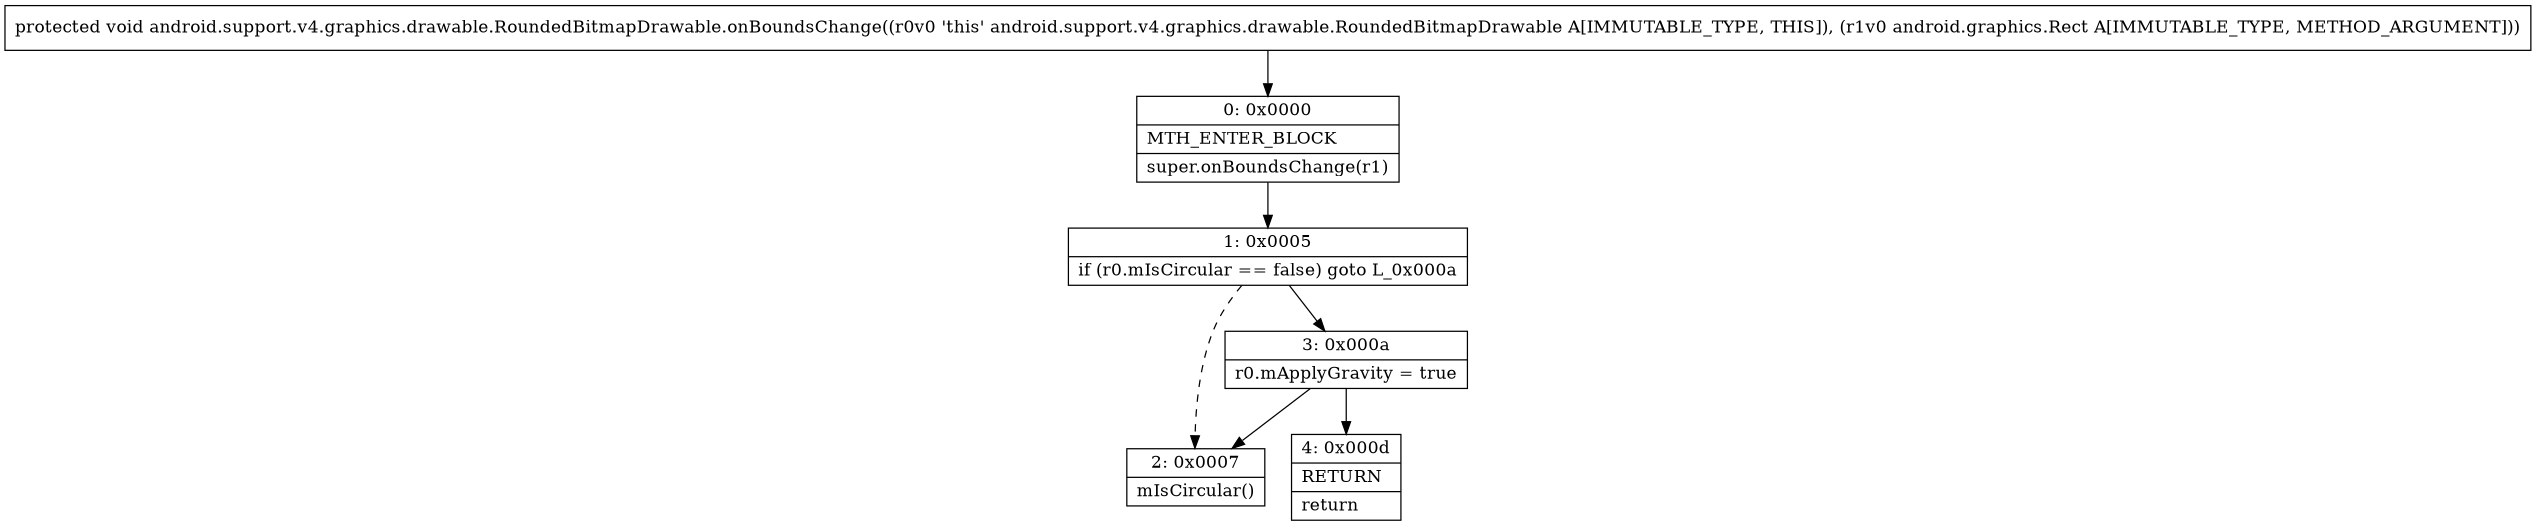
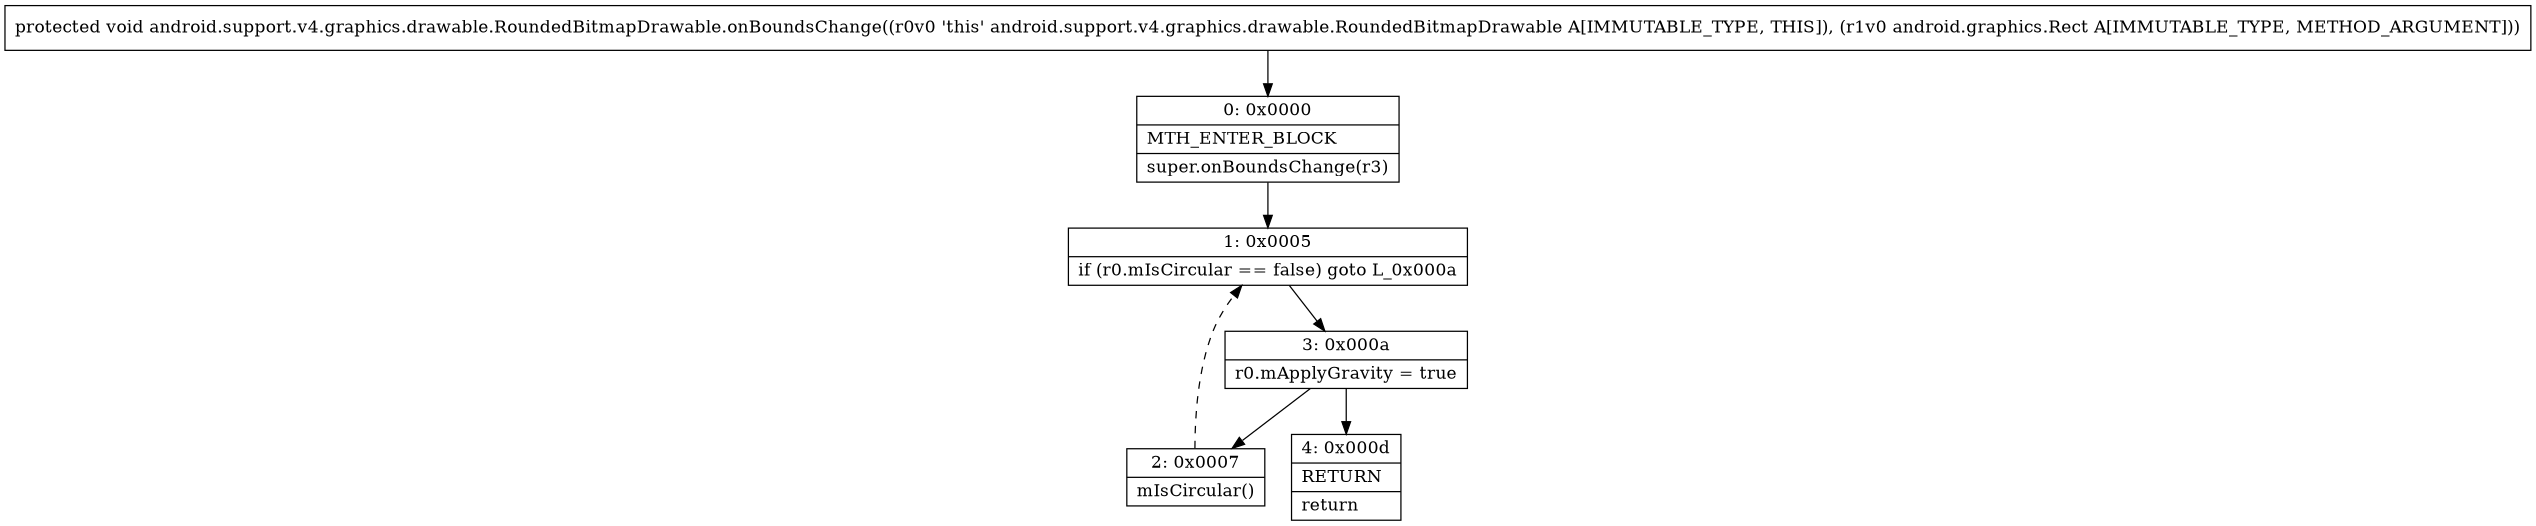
node "0: 0x0000": text "super.onBoundsChange(r1)" -> "super.onBoundsChange(r3)"
edge "1: 0x0005" -> "2: 0x0007": reversed
